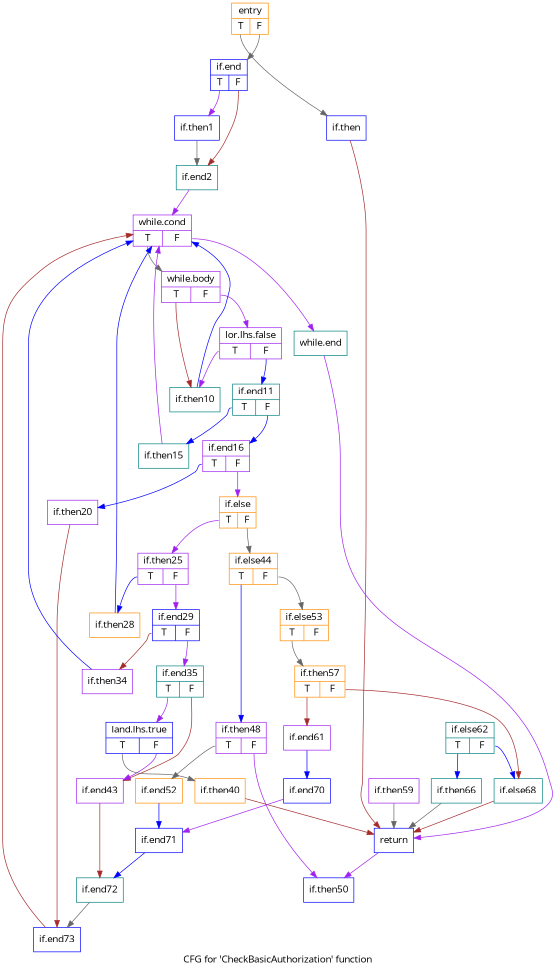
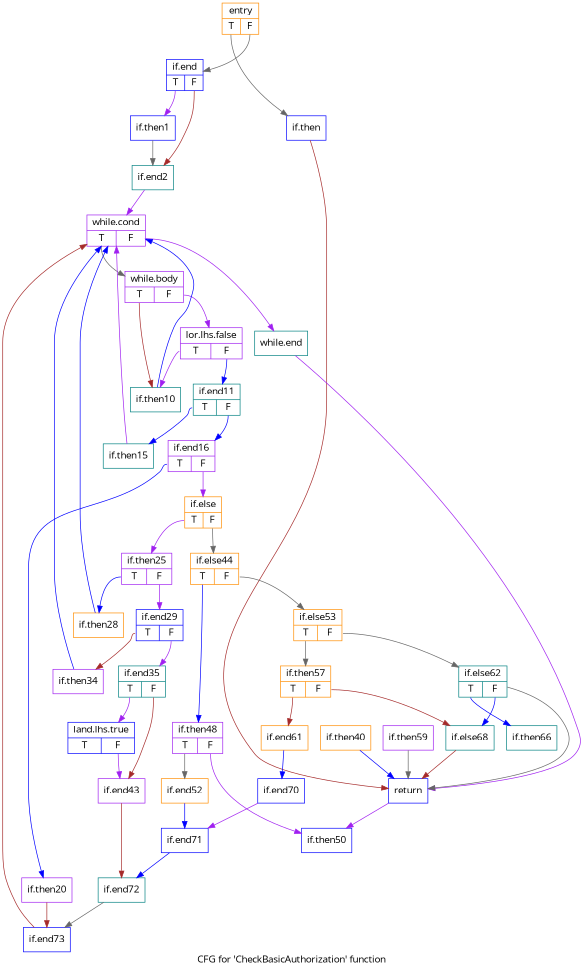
edge "if.else53" -> "if.else62": added
node "if.end61": color purple -> darkorange
edge "land.lhs.true" -> "if.then40": removed
edge "if.then66" -> "return": now "if.else62" -> "return"
edge "if.then40" -> "return": color brown -> blue
